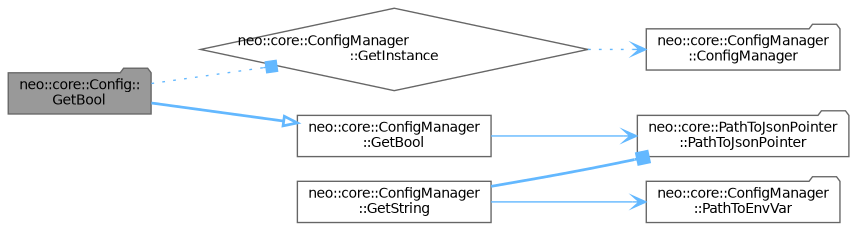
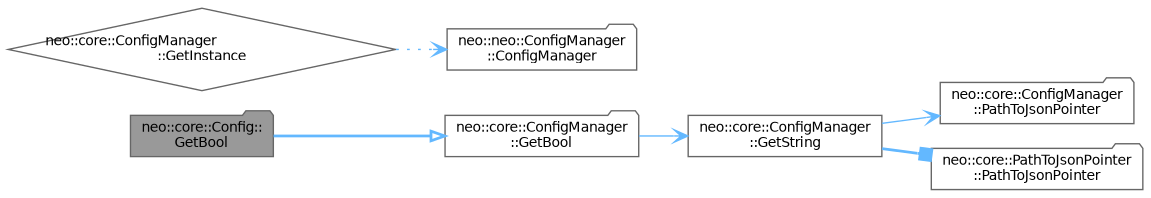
node "neo::core::ConfigManager ::ConfigManager": label "neo::core::ConfigManager ::ConfigManager" -> "neo::neo::ConfigManager ::ConfigManager"
edge "neo::core::Config:: GetBool" -> "neo::core::ConfigManager ::GetInstance": removed
node "neo::core::ConfigManager ::GetBool": shape box -> folder
edge "neo::core::ConfigManager ::GetBool" -> "neo::core::PathToJsonPointer ::PathToJsonPointer": now "neo::core::ConfigManager ::GetBool" -> "neo::core::ConfigManager ::GetString"
node "neo::core::ConfigManager ::PathToEnvVar": label "neo::core::ConfigManager ::PathToEnvVar" -> "neo::core::ConfigManager ::PathToJsonPointer"
